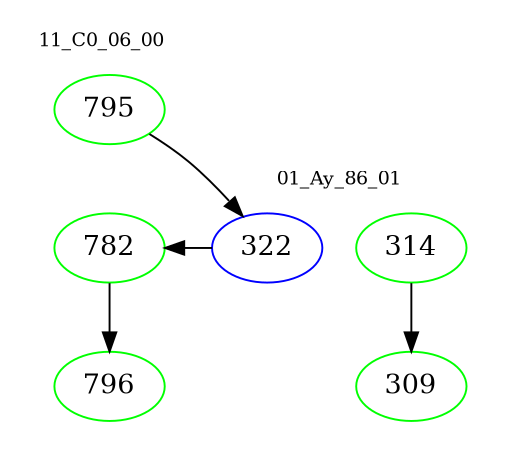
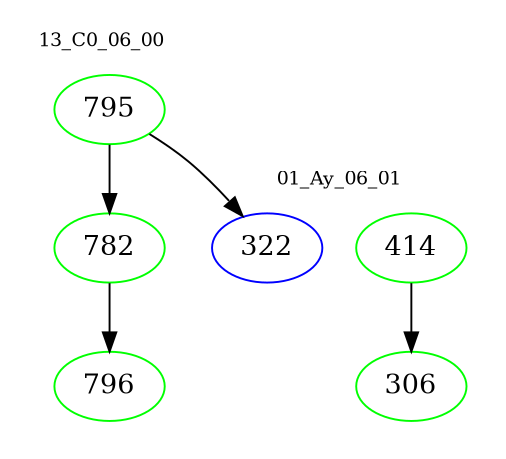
cluster "11_C0_06_00": label "11_C0_06_00" -> "13_C0_06_00"
cluster "01_Ay_86_01": label "01_Ay_86_01" -> "01_Ay_06_01"
edge "322" -> "782": now "795" -> "782"
node "314": label "314" -> "414"
node "309": label "309" -> "306"
